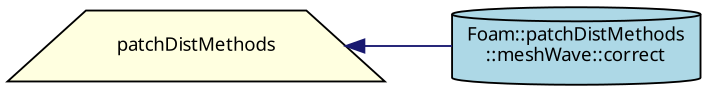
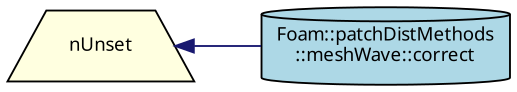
node "patchDistMethods": label "patchDistMethods" -> "nUnset"
